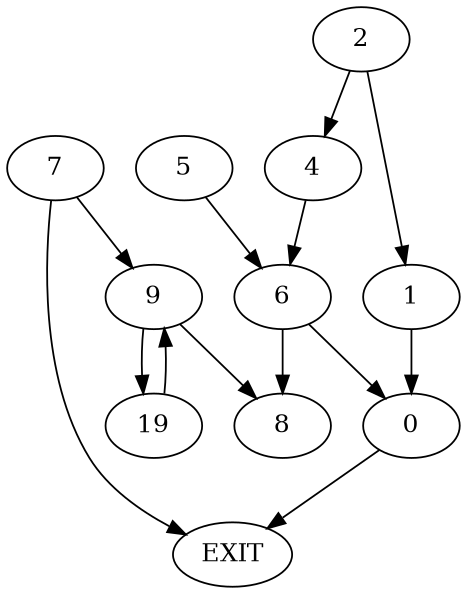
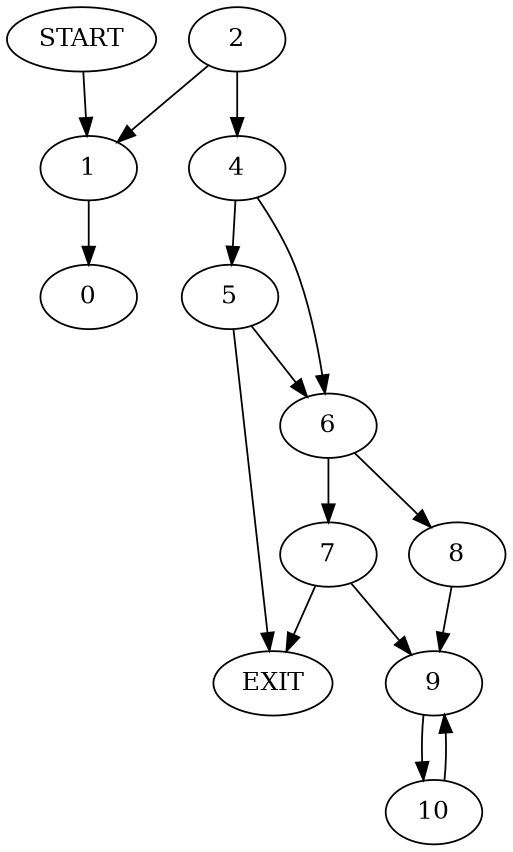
node "START": added
edge "4" -> "5": added
edge "9" -> "8": reversed
edge "6" -> "0": now "6" -> "7"
node "19": label "19" -> "10"
edge "0" -> "EXIT": now "5" -> "EXIT"
